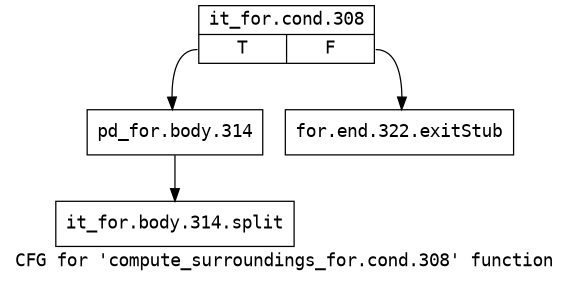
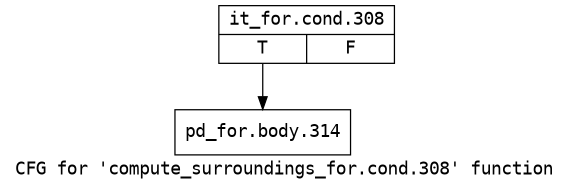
node "for.end.322.exitStub": removed
node "it_for.body.314.split": removed
